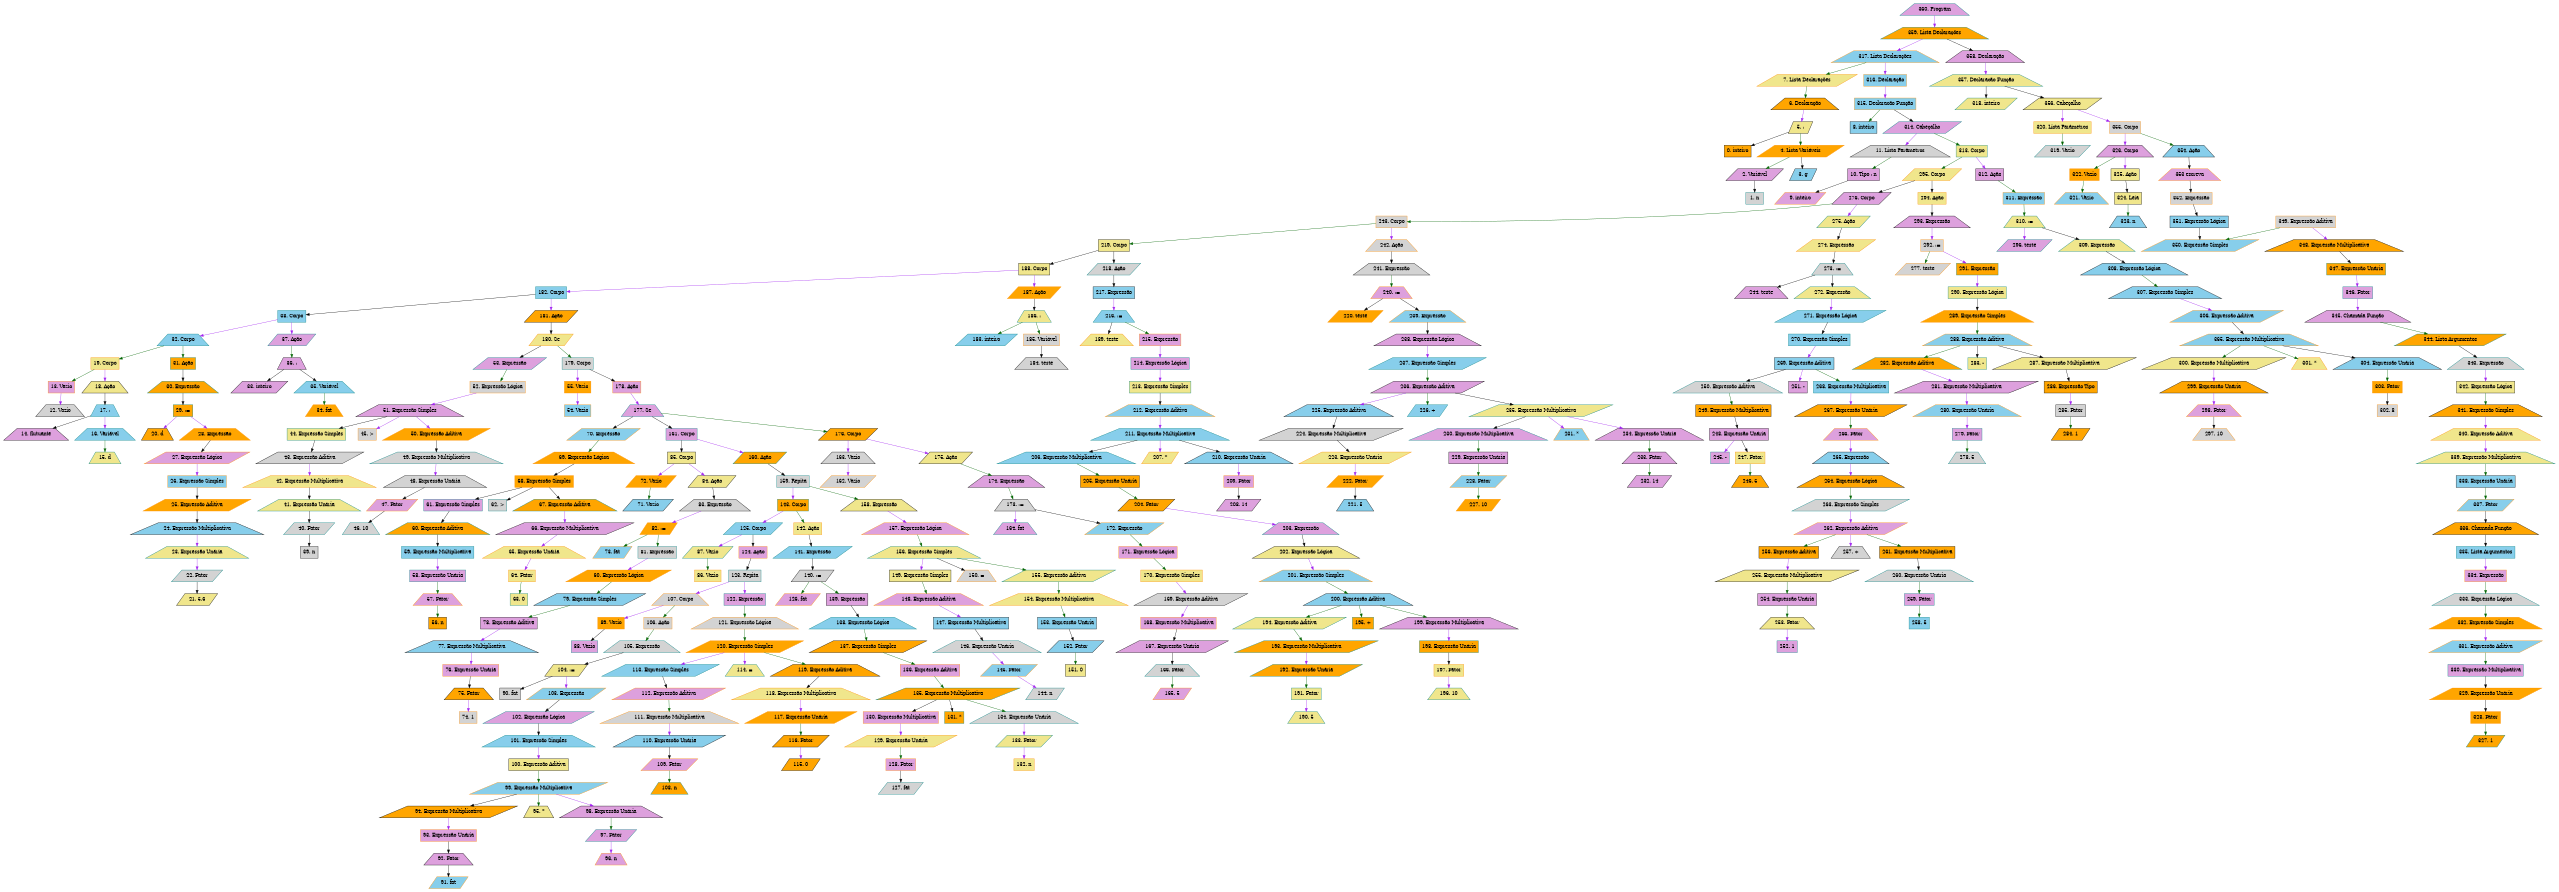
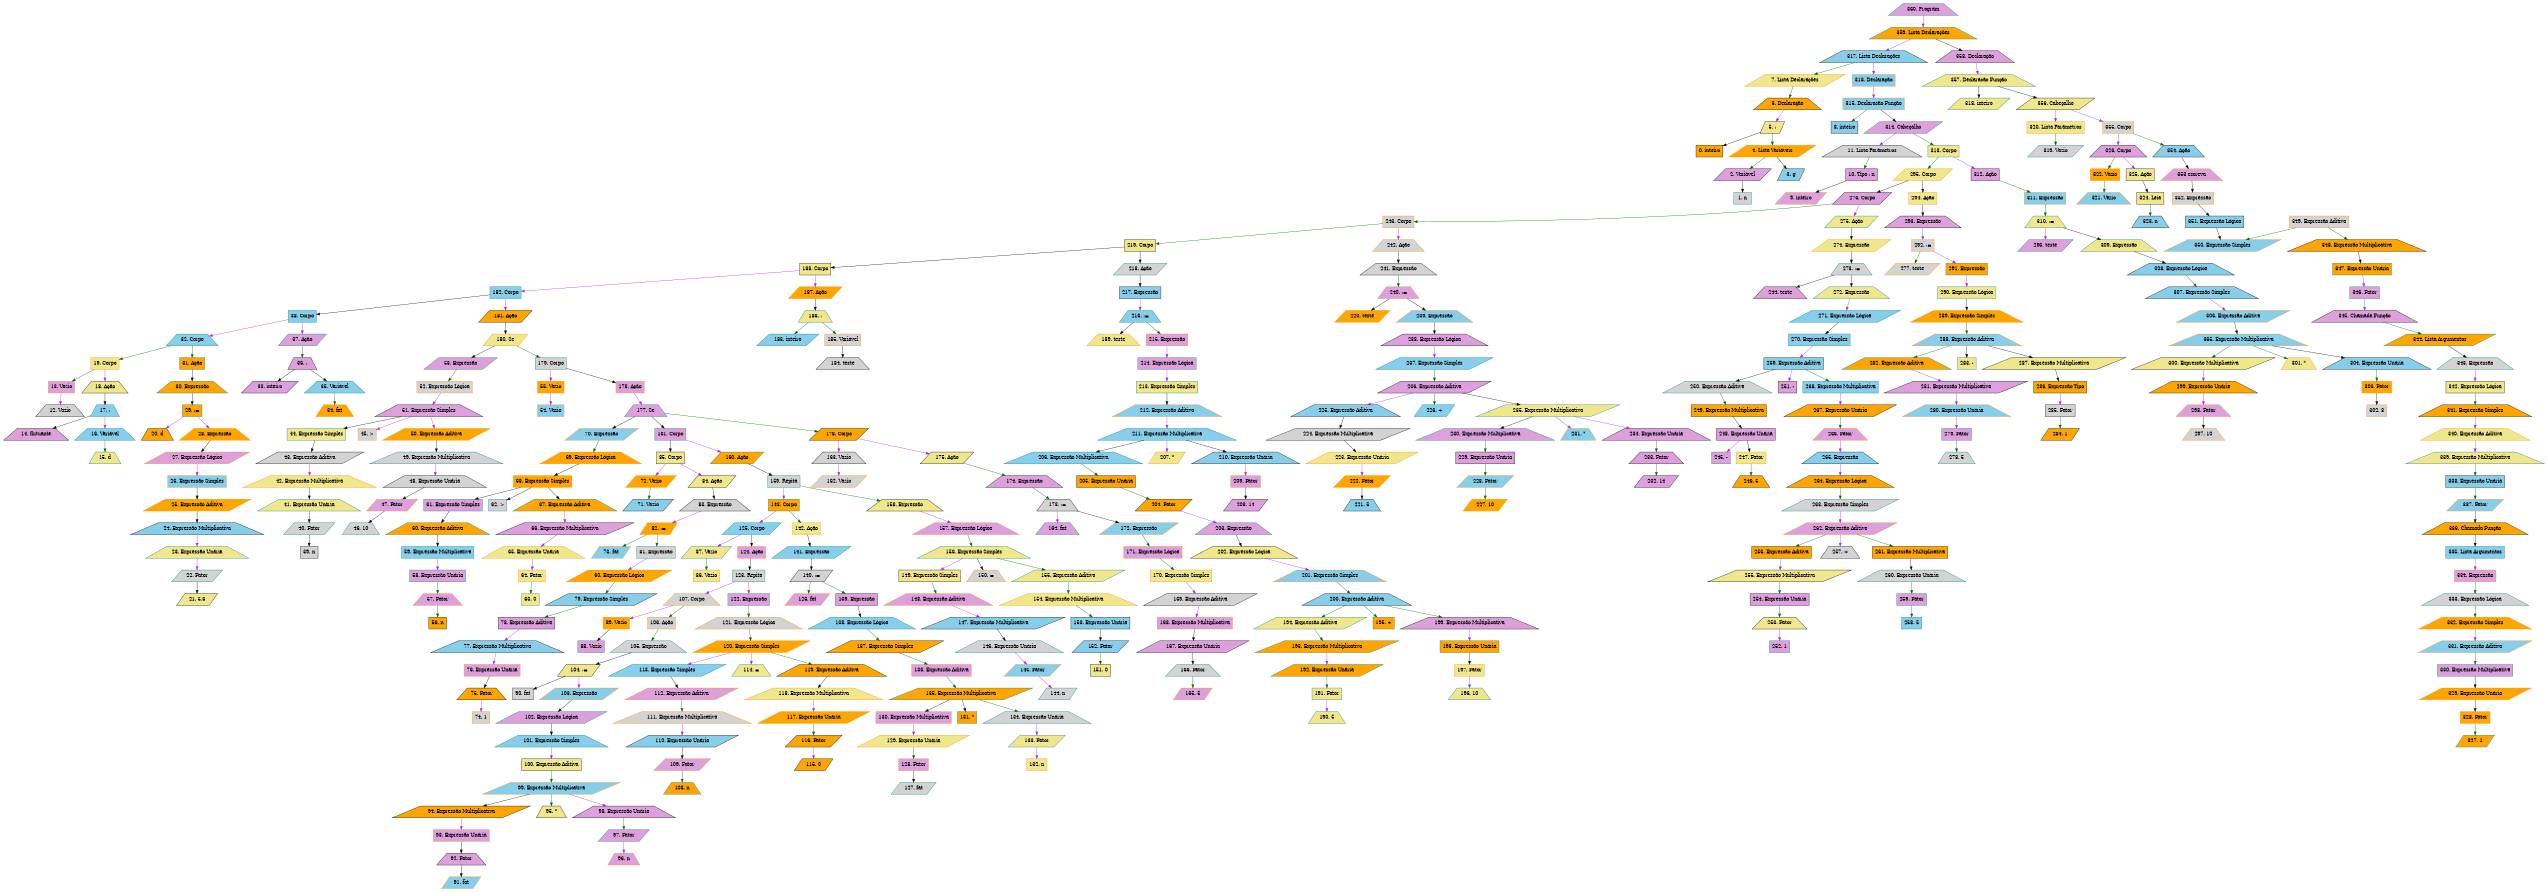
node "317. Lista Declarações": color darkorange -> black
edge "349. Expressão Aditiva" -> "348. Expressão Multiplicativa": color purple -> darkgreen
node "147. Expressão Multiplicativa": shape box -> parallelogram
